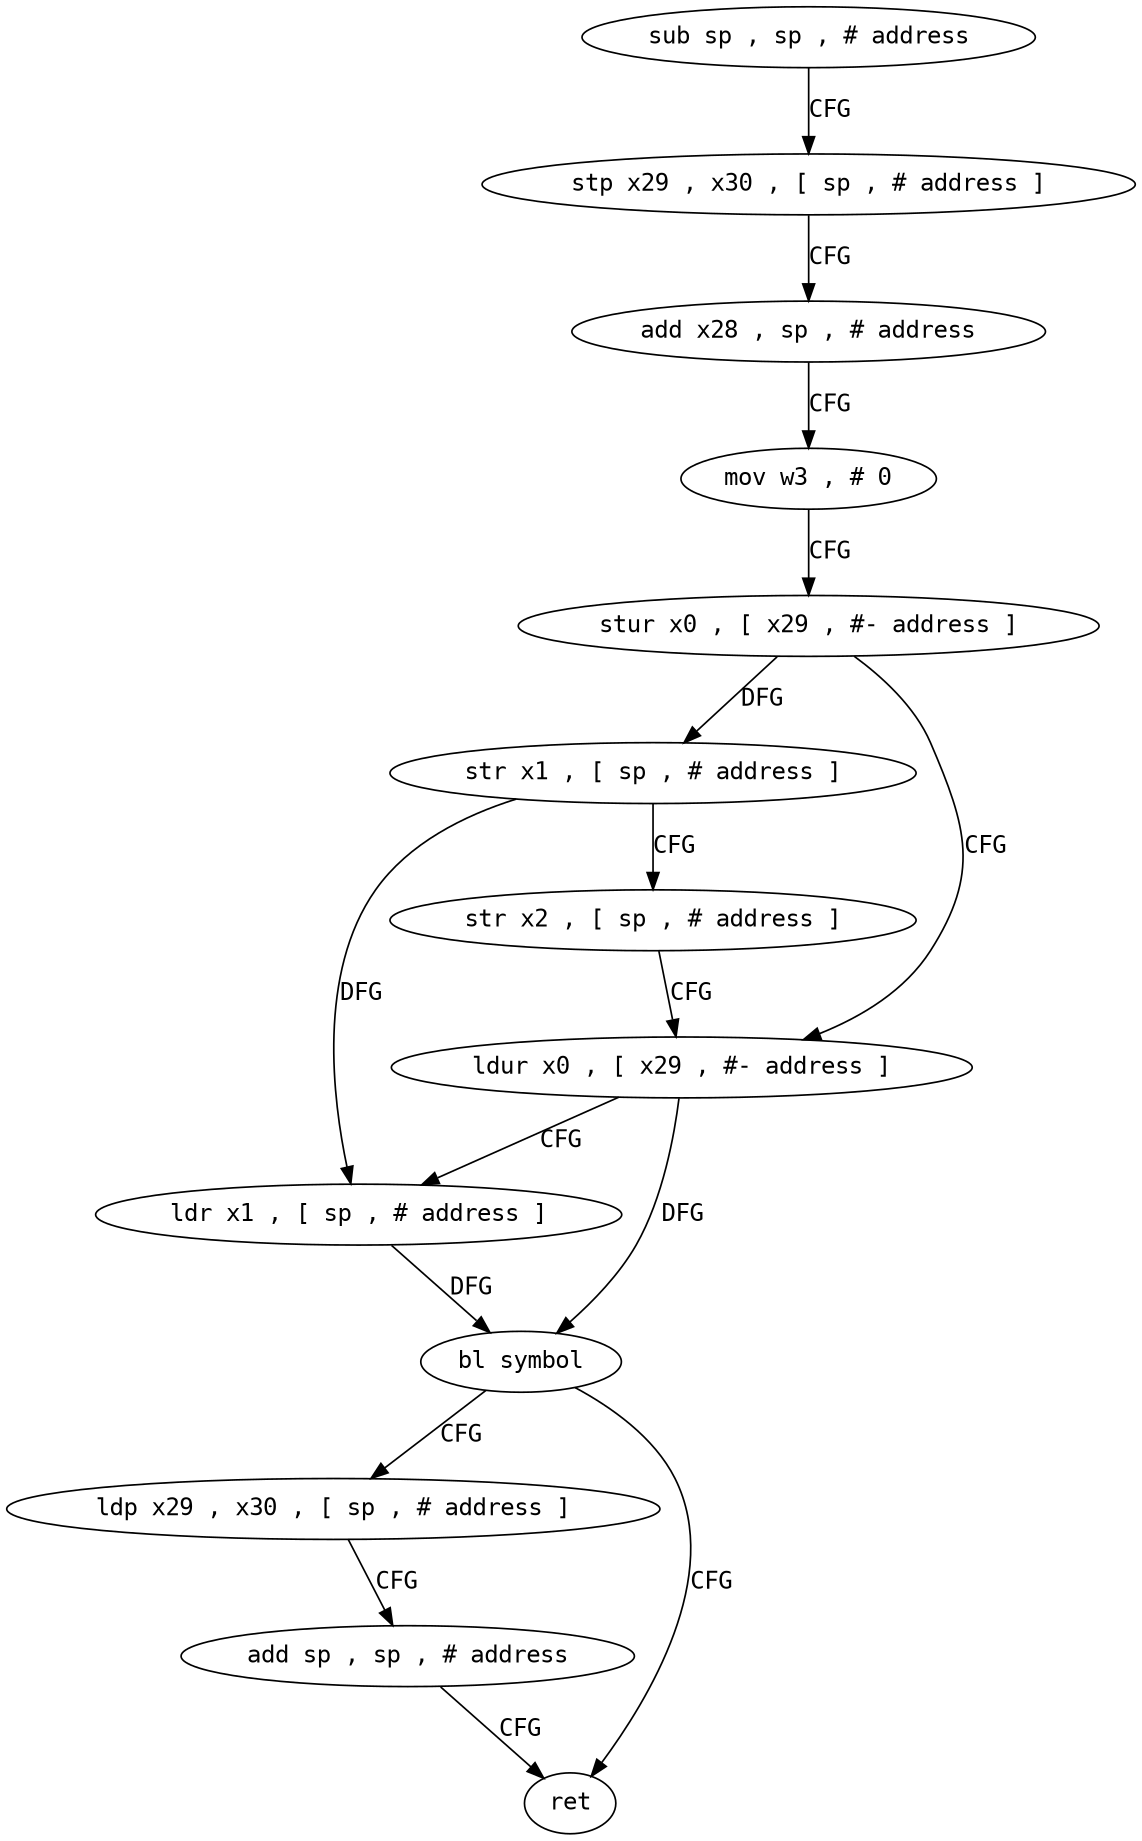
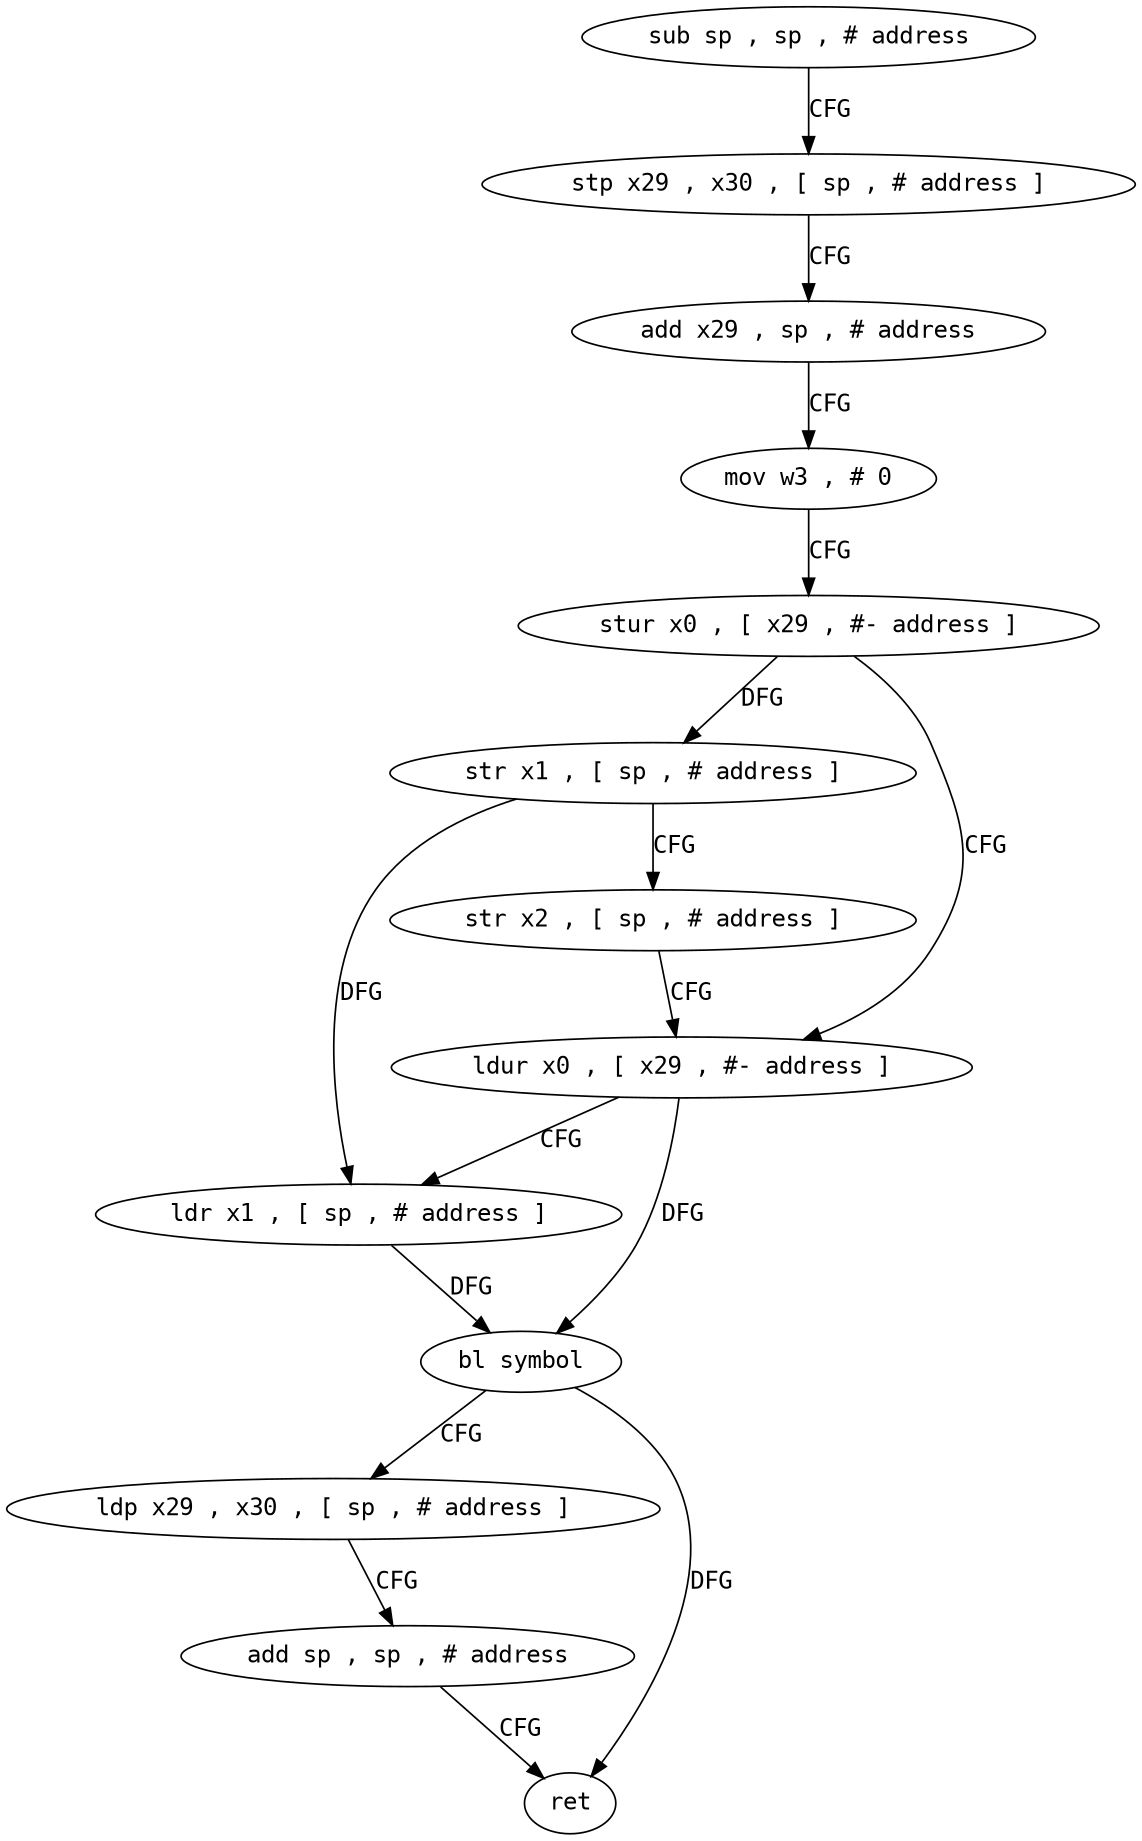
node "add x28 , sp , # address": label "add x28 , sp , # address" -> "add x29 , sp , # address"
edge "bl symbol" -> "ret": label "CFG" -> "DFG"
